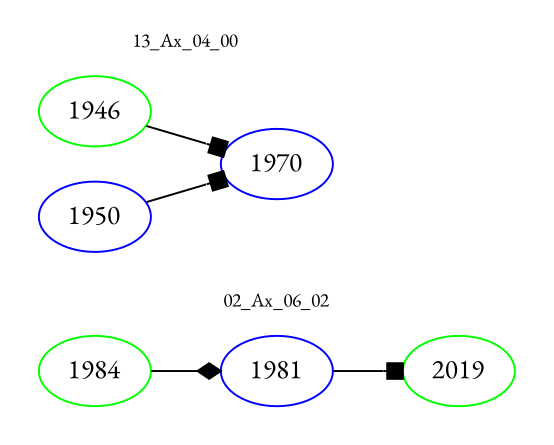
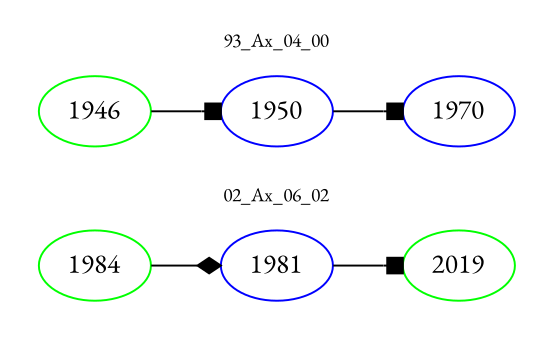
cluster "13_Ax_04_00": label "13_Ax_04_00" -> "93_Ax_04_00"
edge "1946" -> "1970": now "1946" -> "1950"
